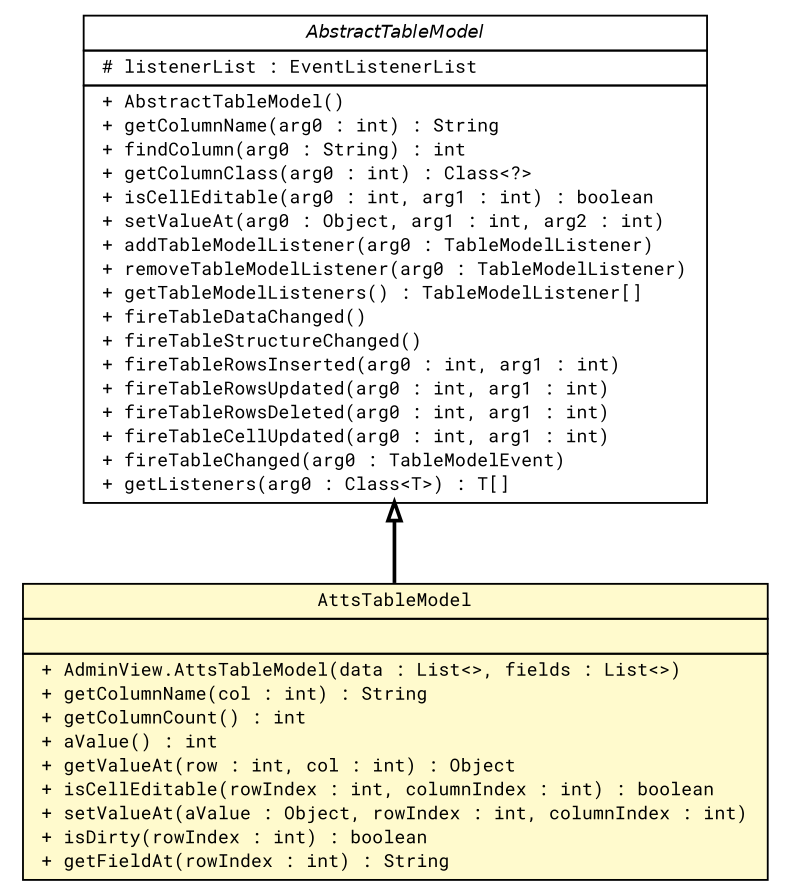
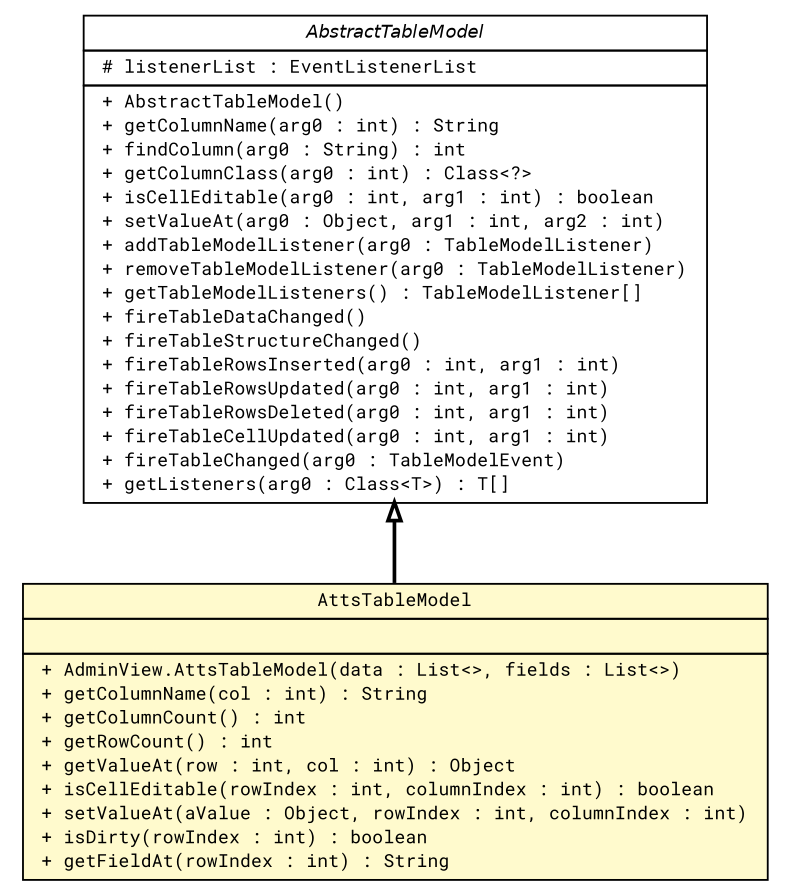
node "AttsTableModel": text "+ aValue() : int" -> "+ getRowCount() : int"
